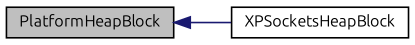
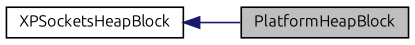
edge "XPSocketsHeapBlock" -> "PlatformHeapBlock": reversed
